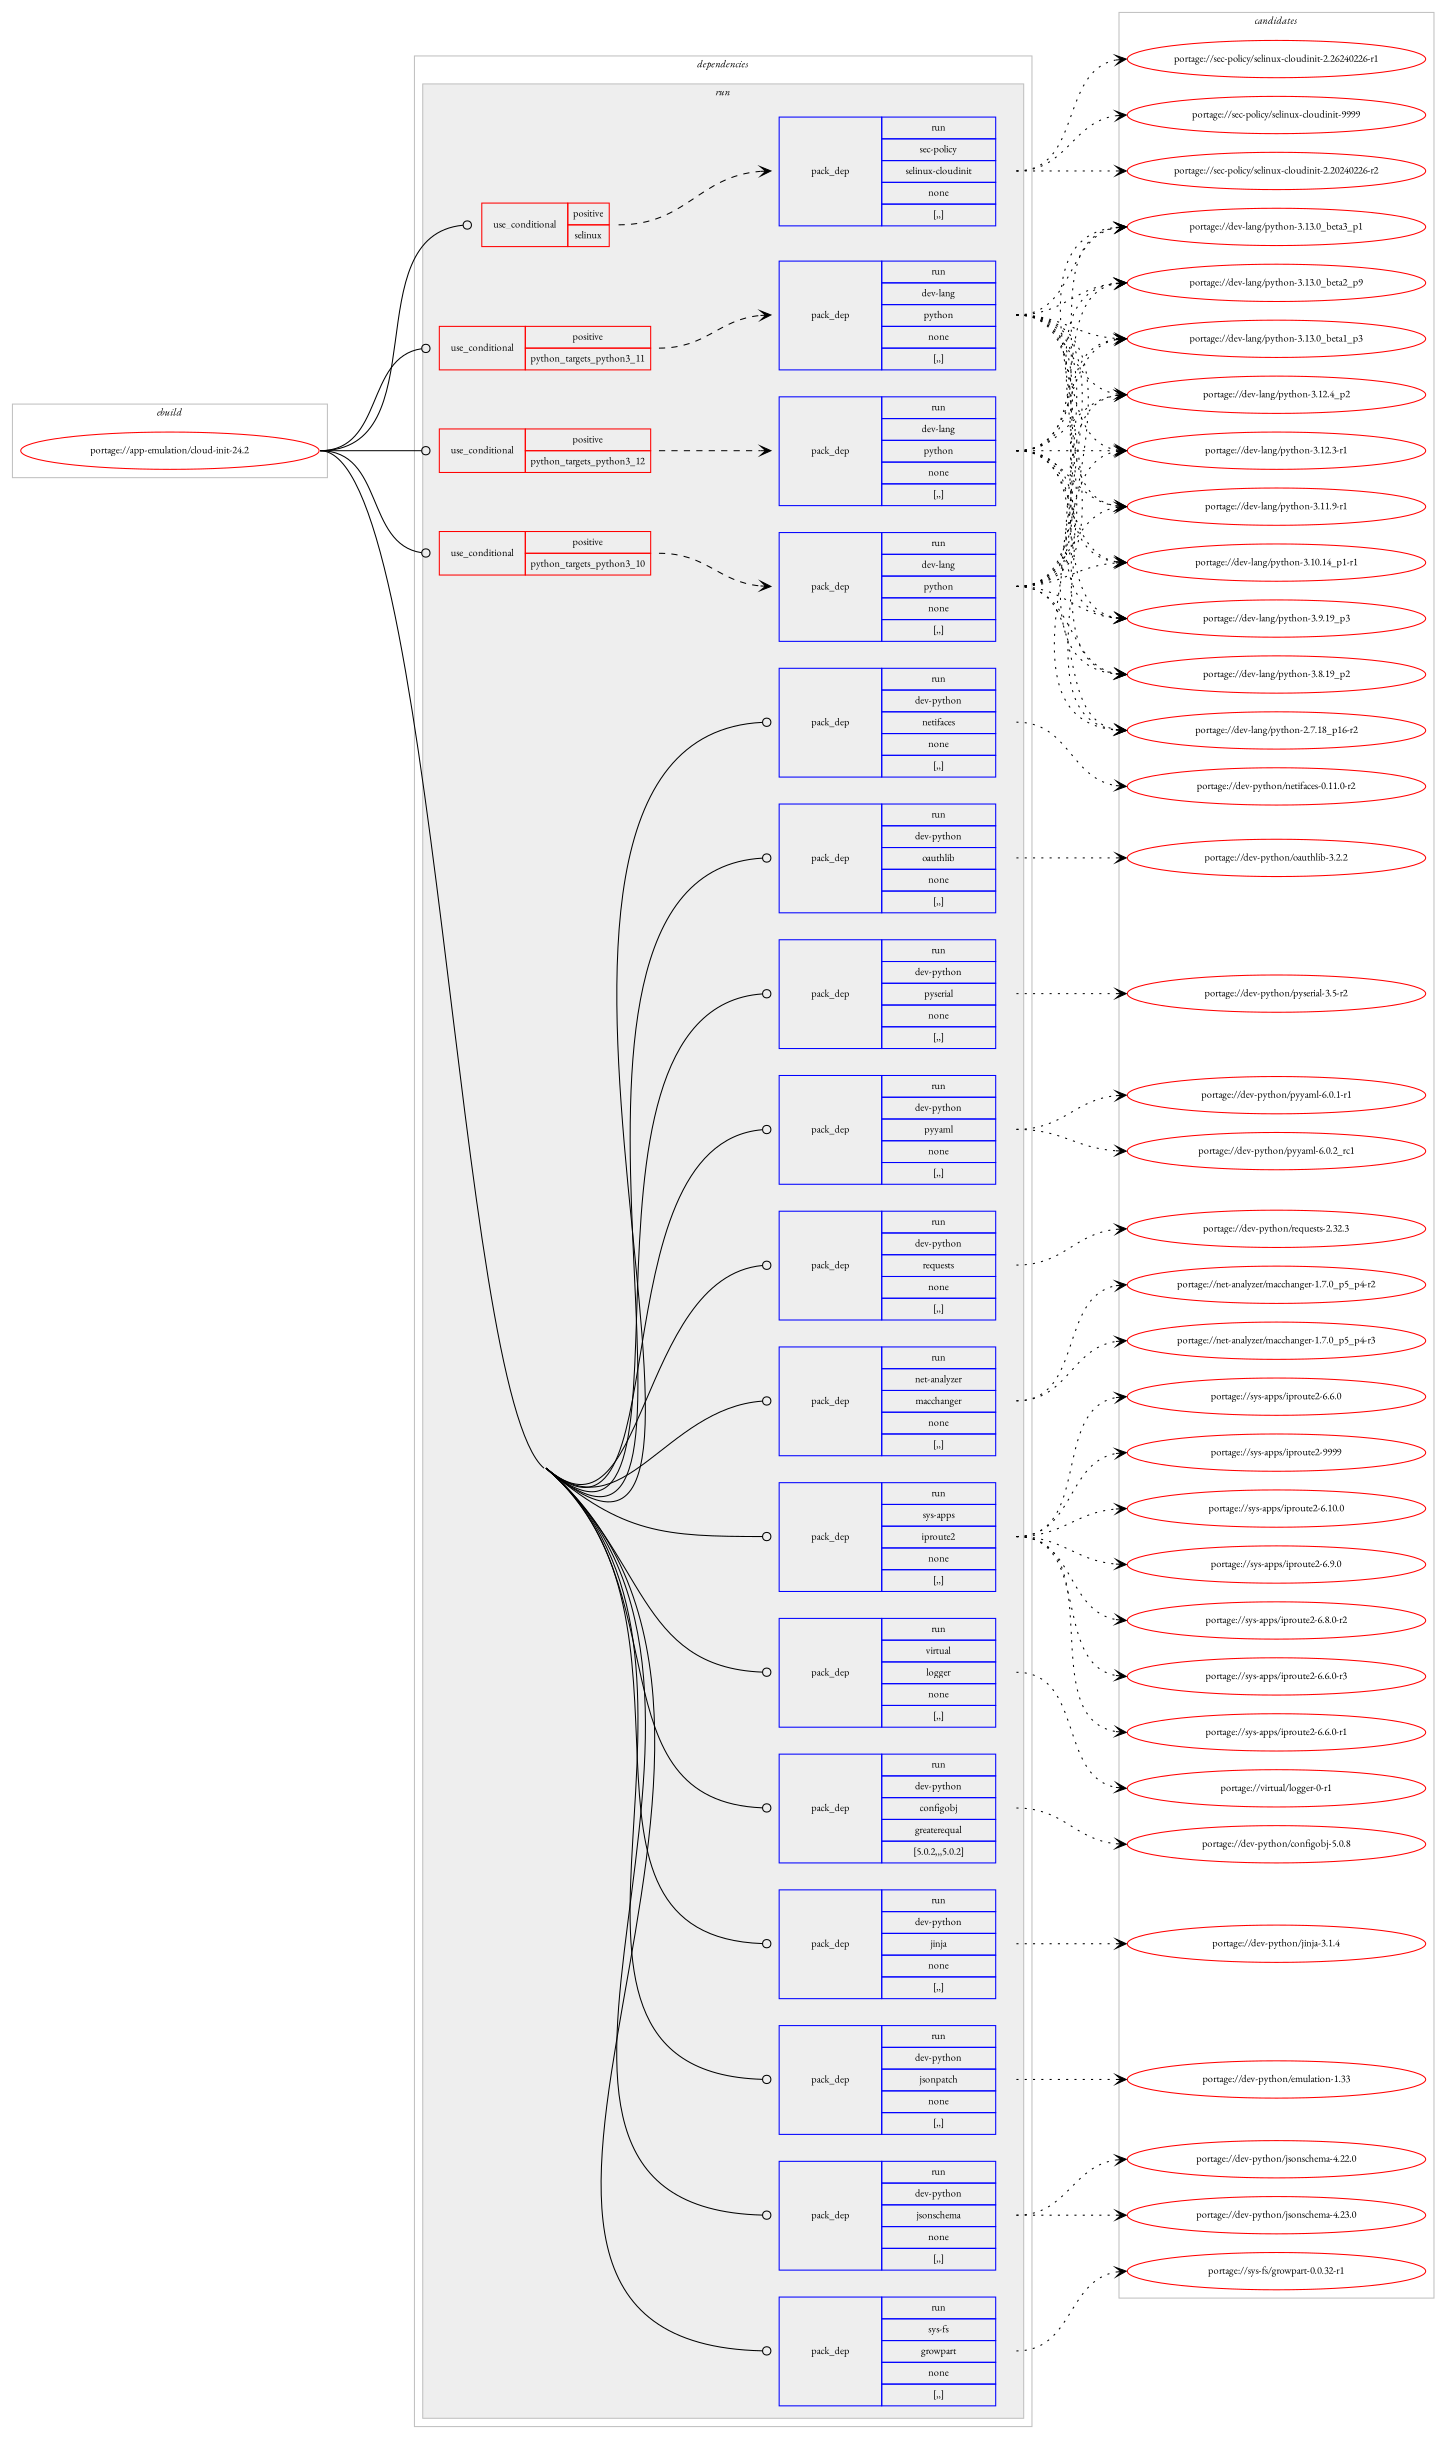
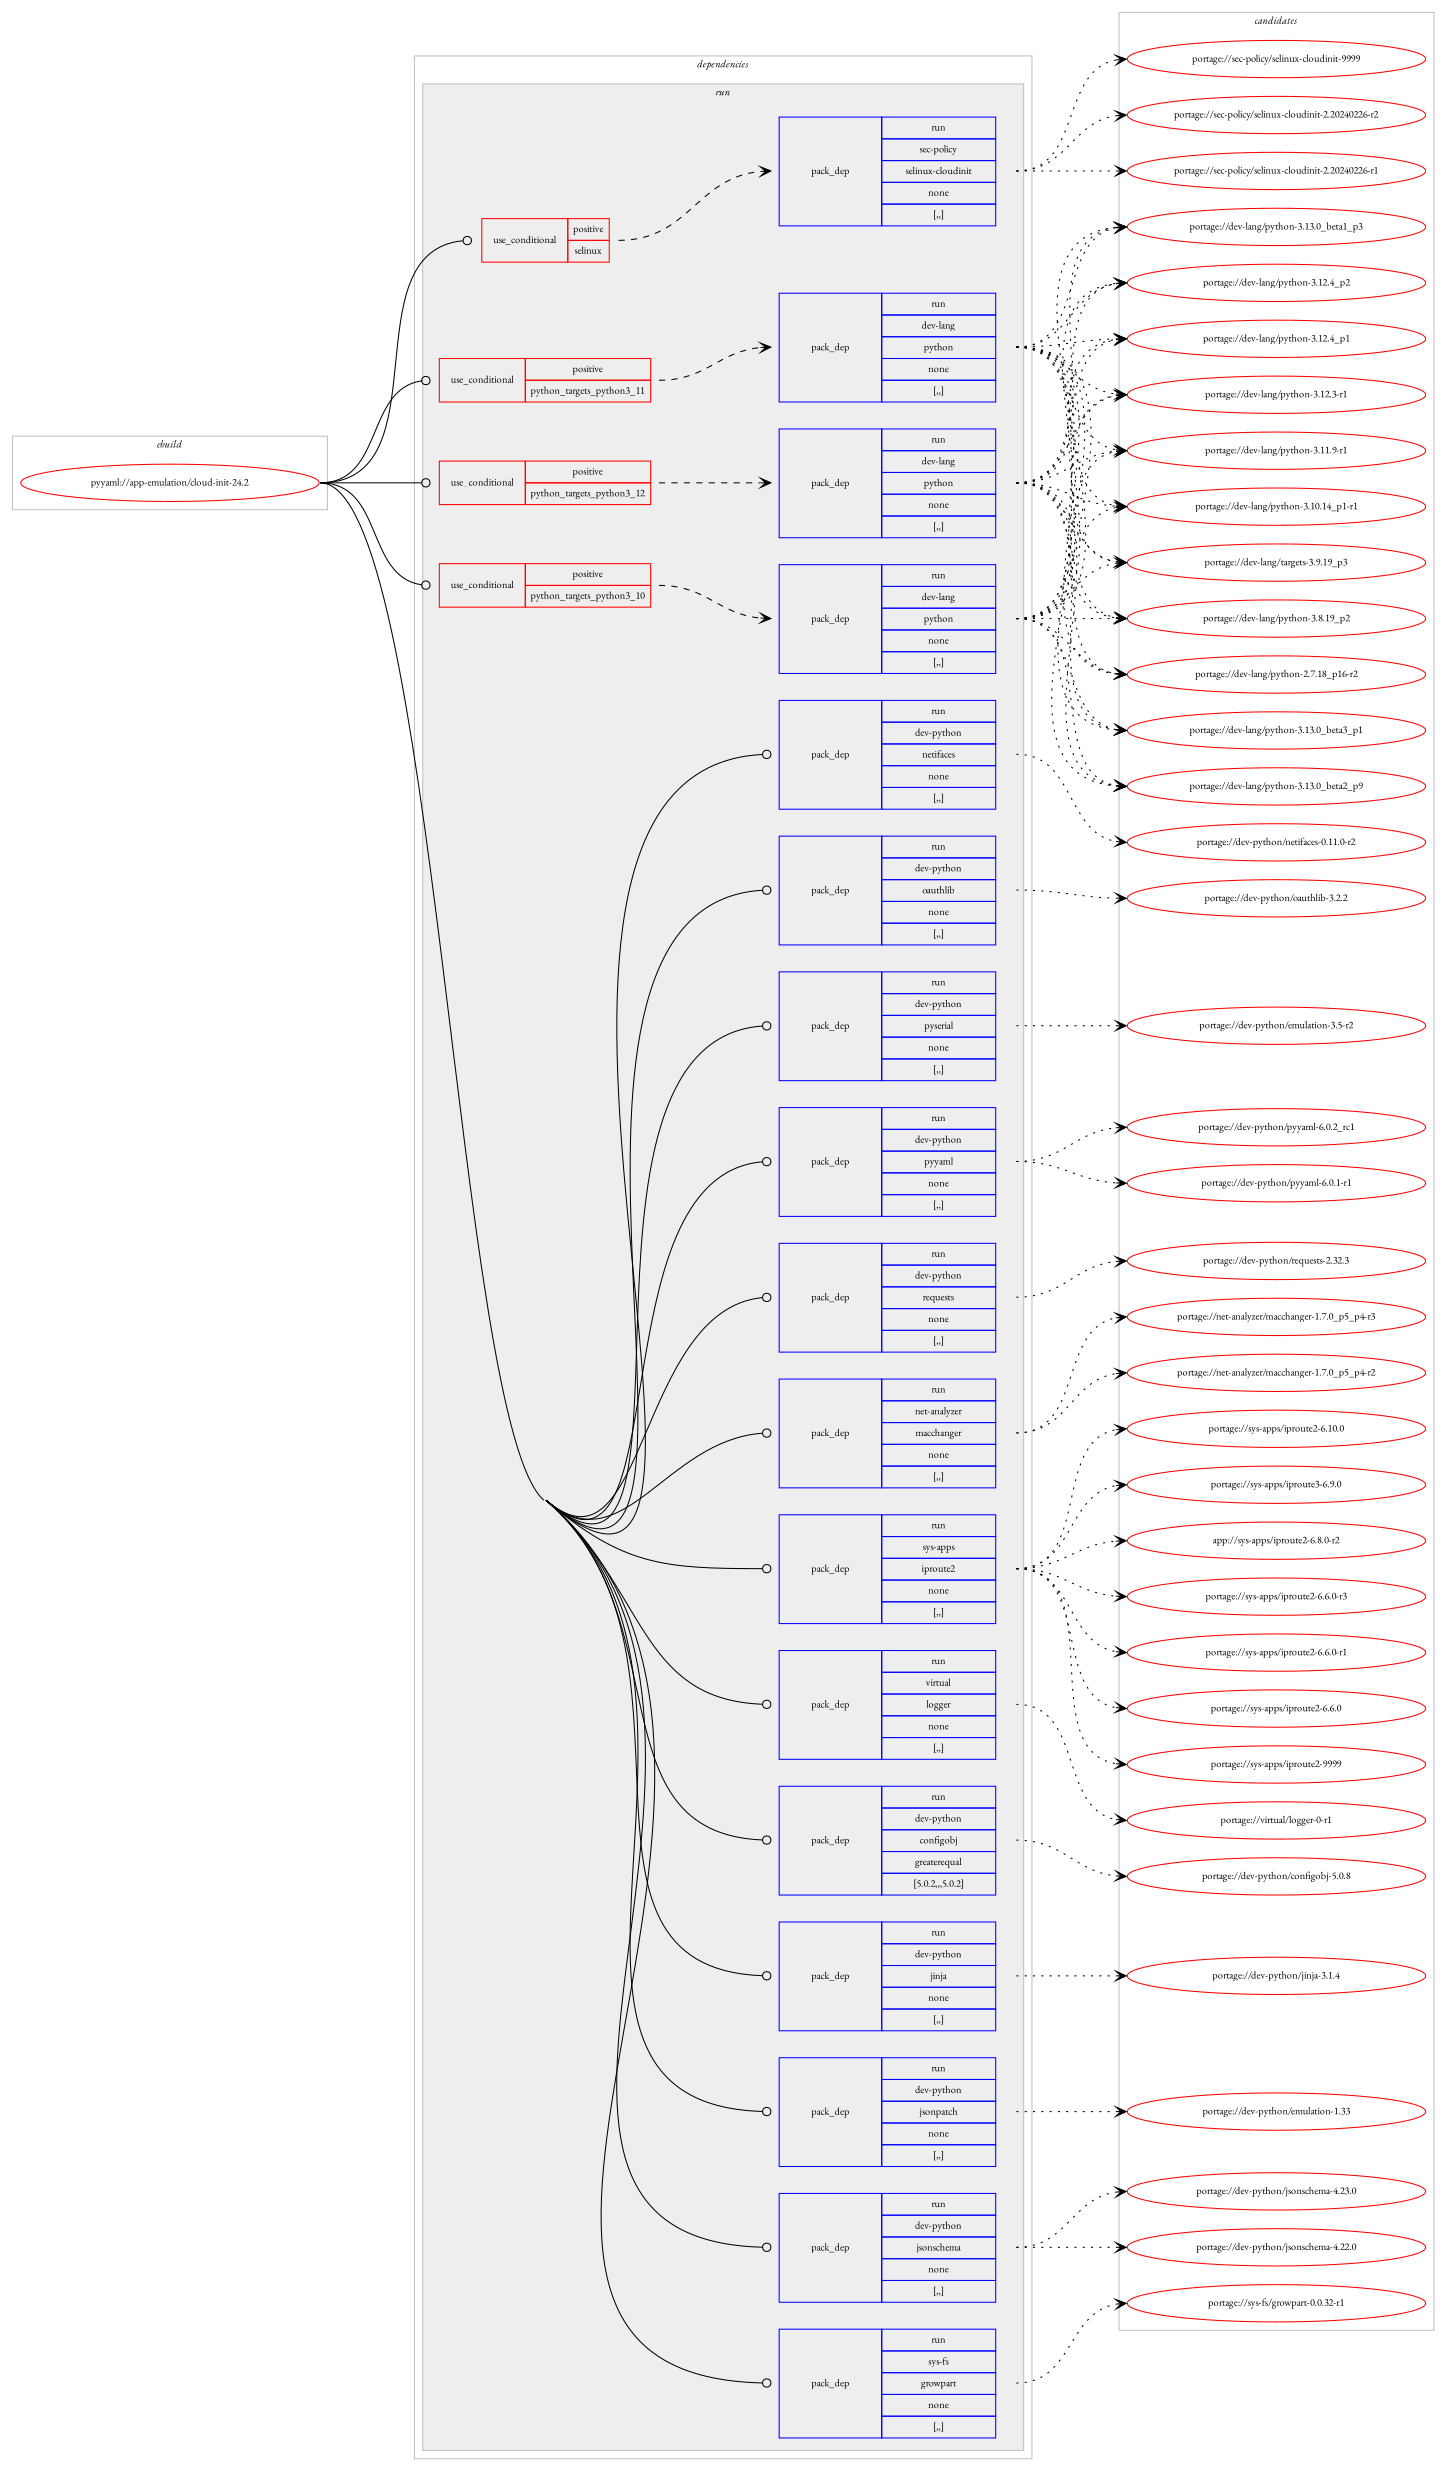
node "portage://sec-policy/selinux-cloudinit-2.26240226-r1": label "portage://sec-policy/selinux-cloudinit-2.26240226-r1" -> "portage://sec-policy/selinux-cloudinit-2.20240226-r1"
node "portage://dev-lang/python-3.12.4_p1": added
node "portage://app-emulation/cloud-init-24.2": label "portage://app-emulation/cloud-init-24.2" -> "pyyaml://app-emulation/cloud-init-24.2"
node "portage://dev-lang/python-3.9.19_p3": label "portage://dev-lang/python-3.9.19_p3" -> "portage://dev-lang/targets-3.9.19_p3"
node "portage://dev-python/pyserial-3.5-r2": label "portage://dev-python/pyserial-3.5-r2" -> "portage://dev-python/emulation-3.5-r2"
node "portage://sys-apps/iproute2-6.9.0": label "portage://sys-apps/iproute2-6.9.0" -> "portage://sys-apps/iproute3-6.9.0"
node "portage://sys-apps/iproute2-6.8.0-r2": label "portage://sys-apps/iproute2-6.8.0-r2" -> "app://sys-apps/iproute2-6.8.0-r2"
